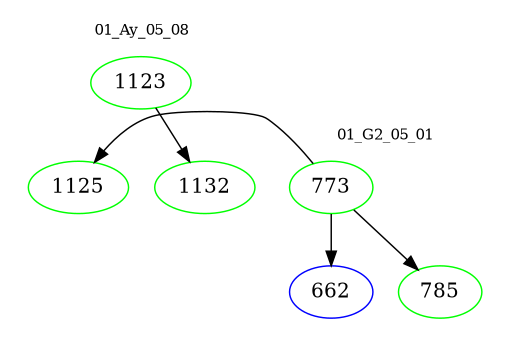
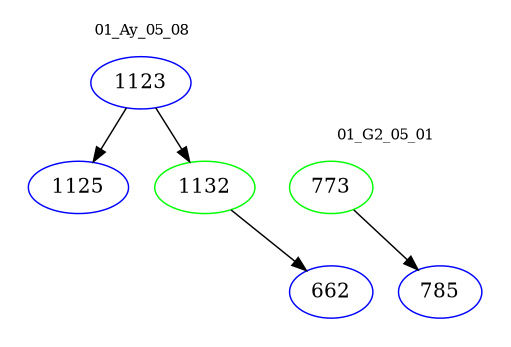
node "1123": color green -> blue
edge "773" -> "1125": now "1123" -> "1125"
node "1125": color green -> blue
edge "773" -> "662": now "1132" -> "662"
node "785": color green -> blue
